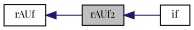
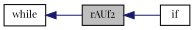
node "rAUf": label "rAUf" -> "while"
